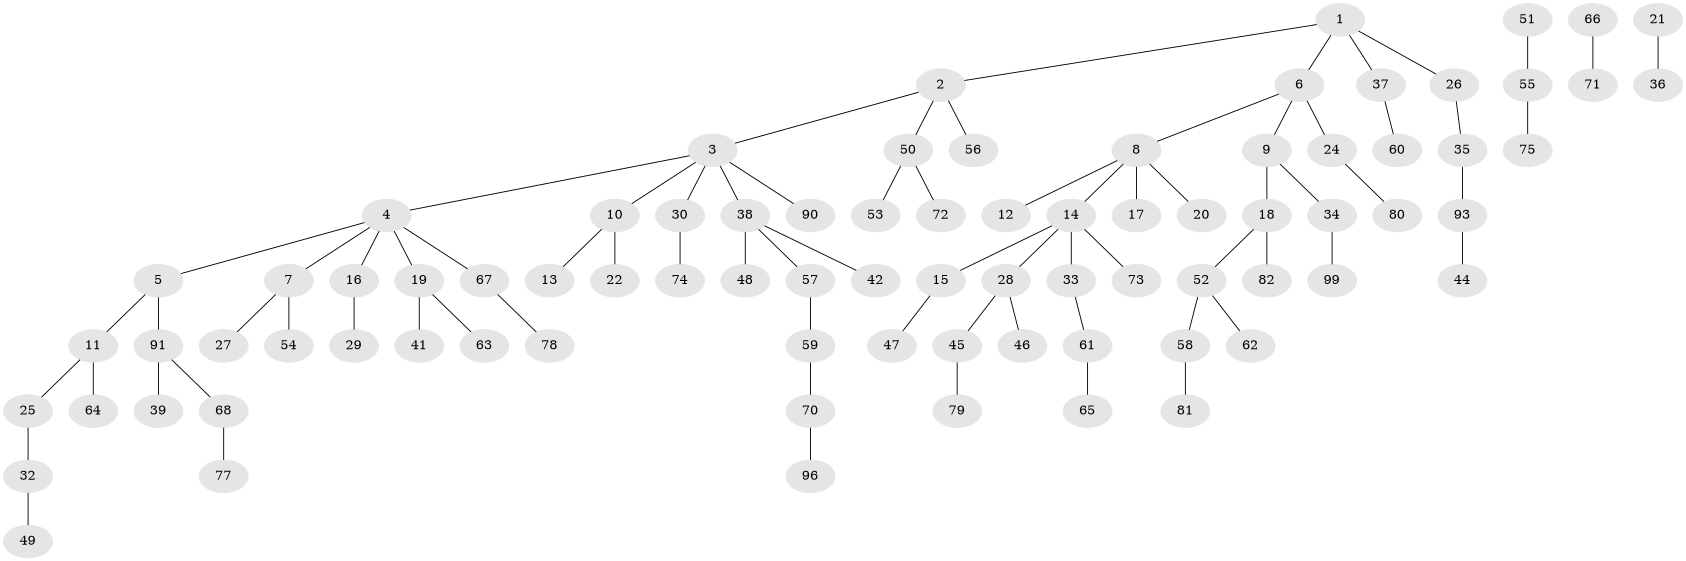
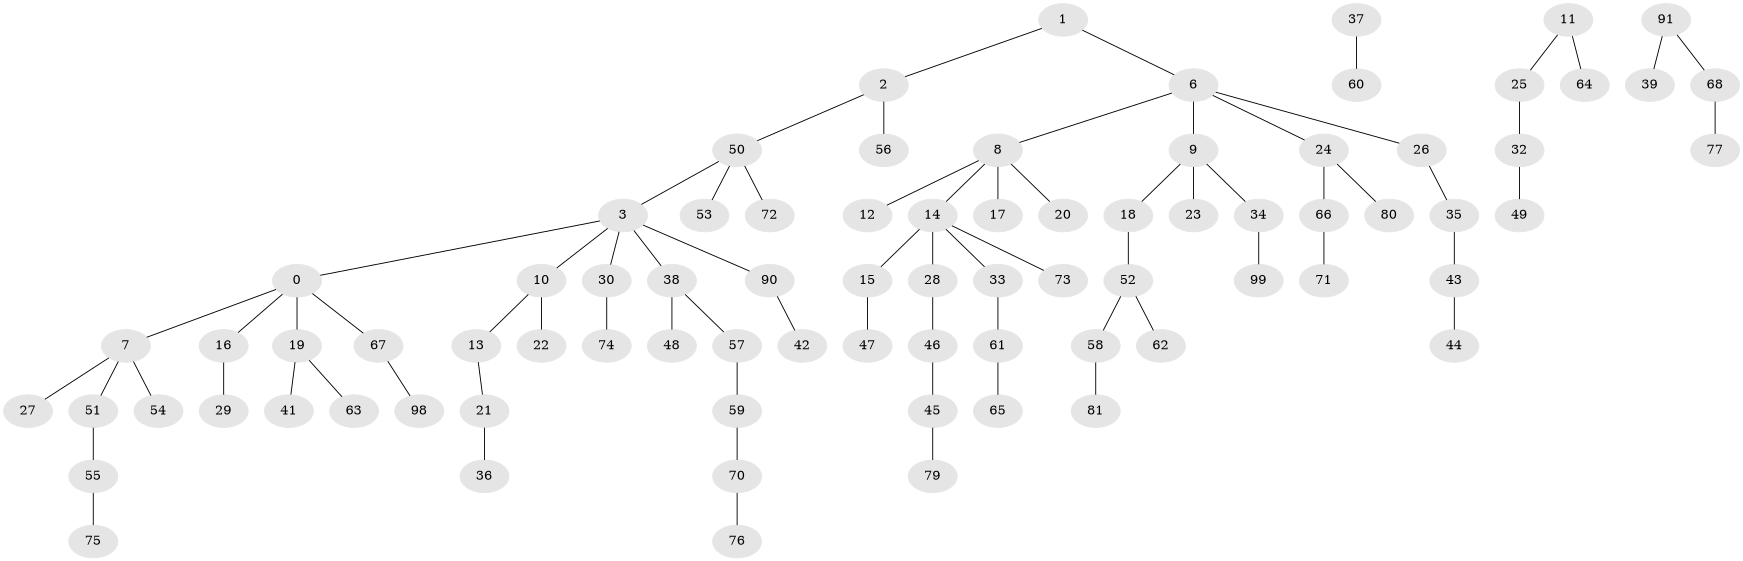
edge "1" -- "37": removed
edge "1" -- "26": now "6" -- "26"
edge "2" -- "3": now "50" -- "3"
edge "24" -- "66": added
node "4": label "4" -> "0"
node "23": added
node "93": label "93" -> "43"
edge "38" -- "42": now "90" -- "42"
node "5": removed
node "82": removed
edge "28" -- "45": now "46" -- "45"
node "78": label "78" -> "98"
edge "13" -- "21": added
edge "7" -- "51": added
node "96": label "96" -> "76"
